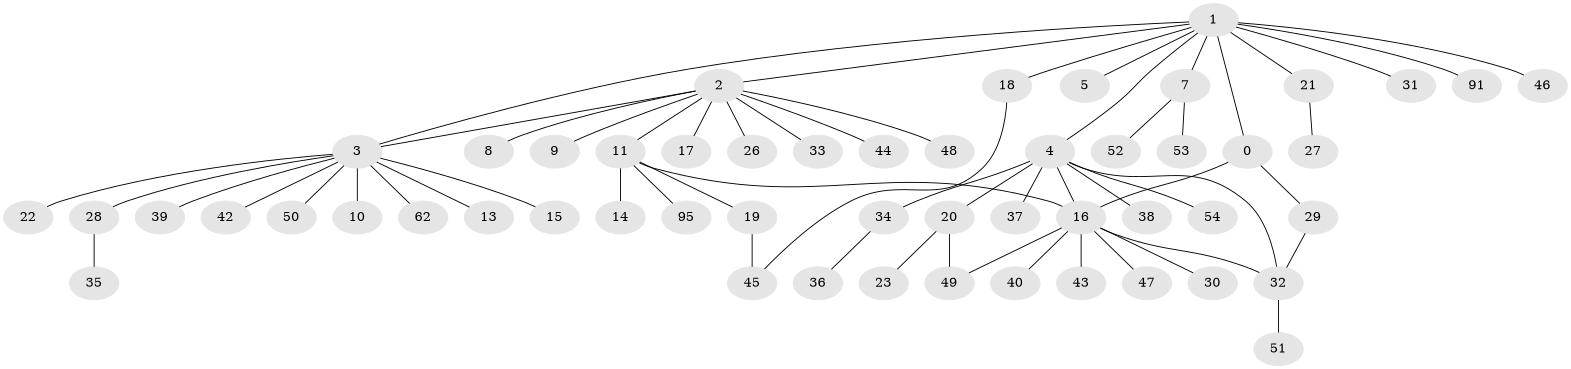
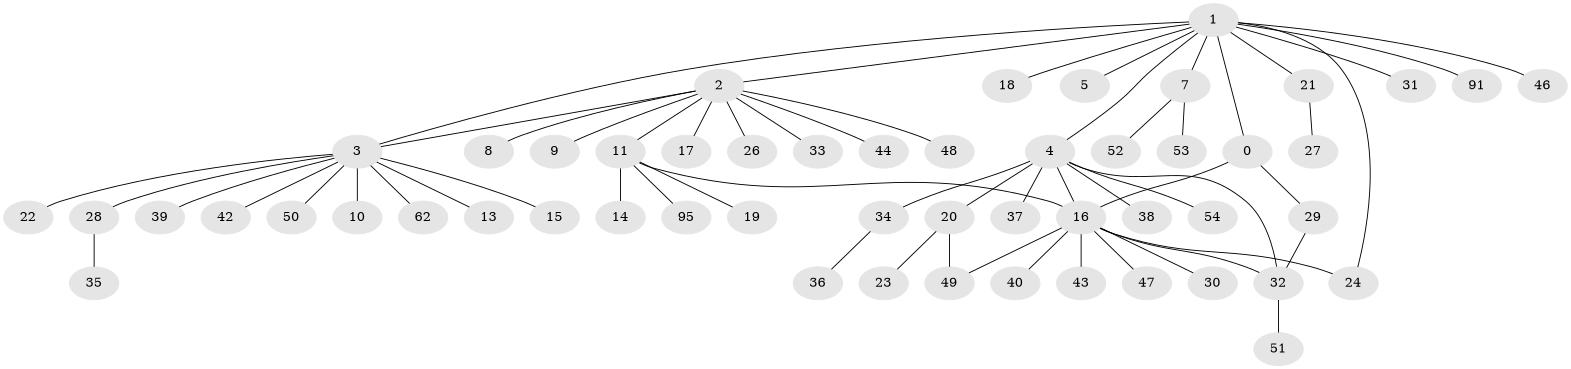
node "45": removed
node "24": added
